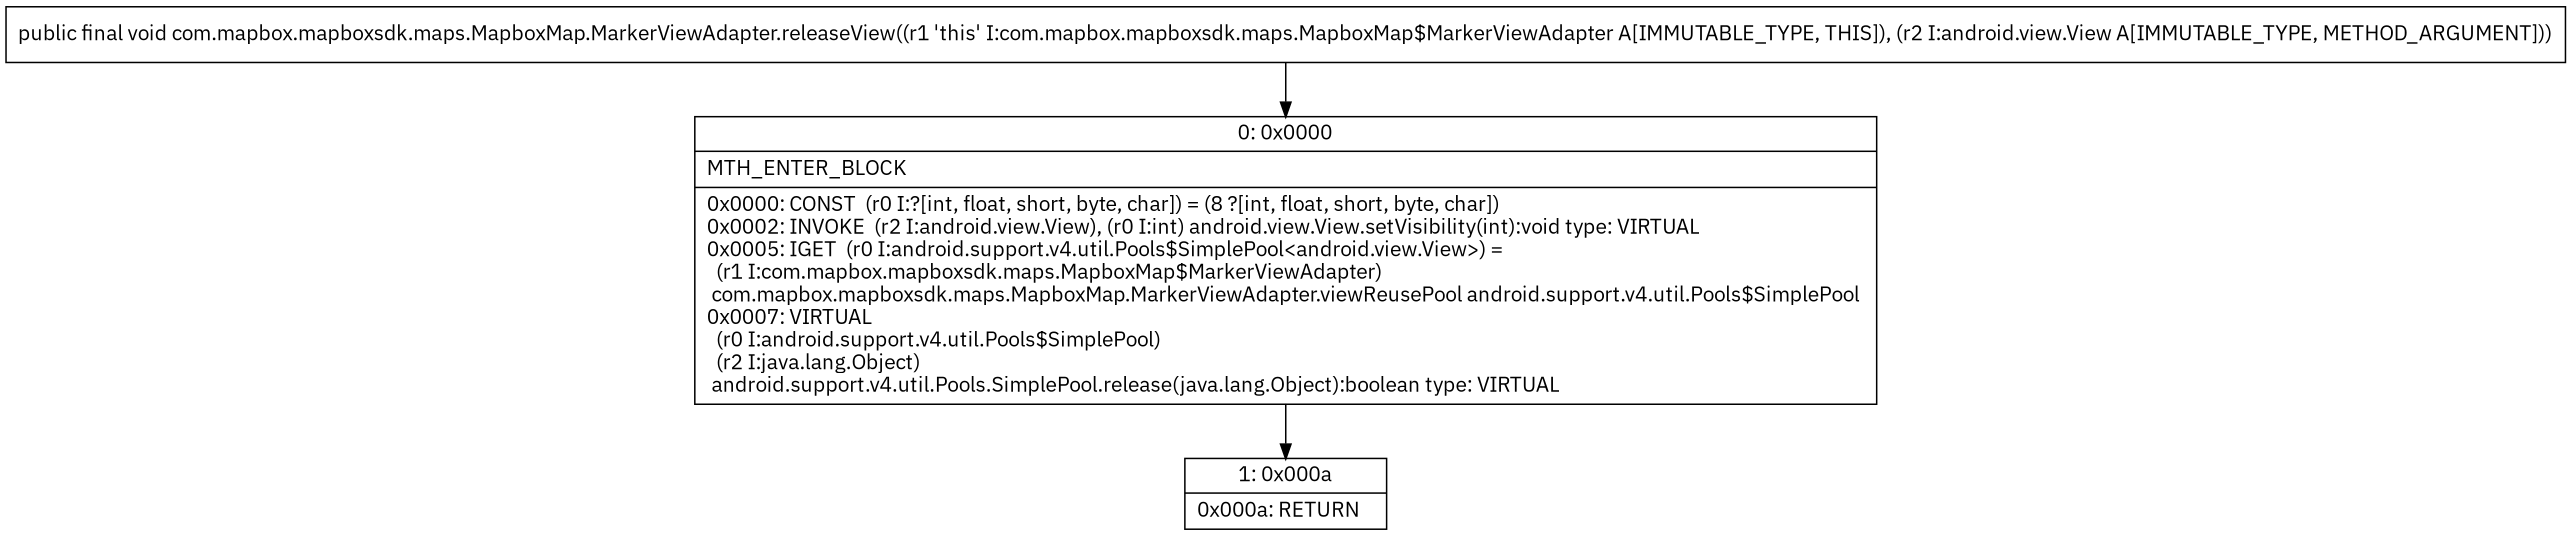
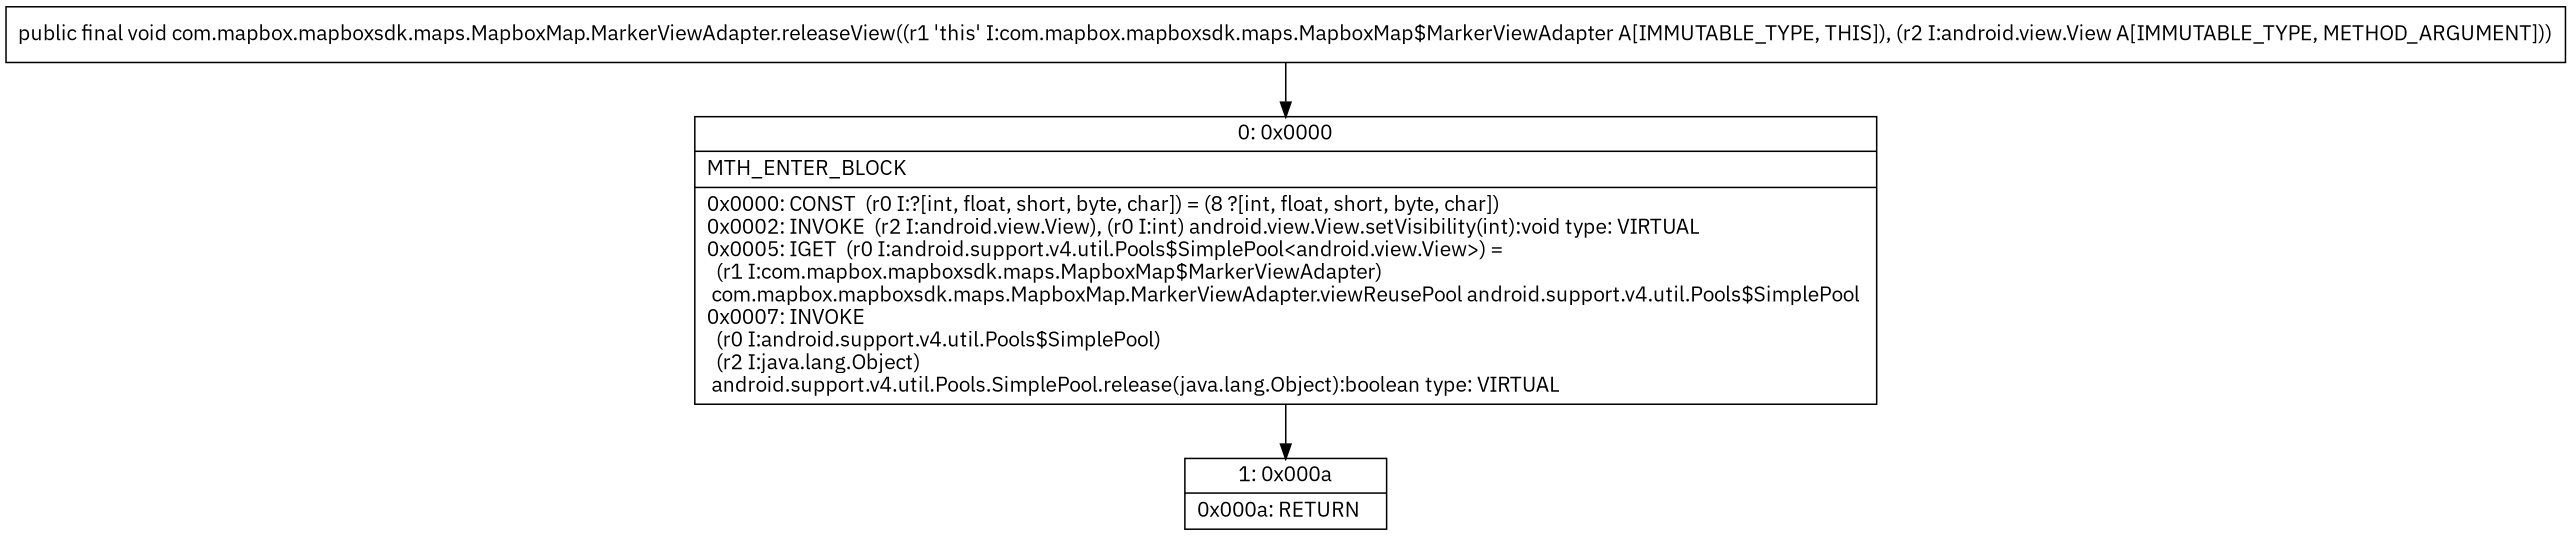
node "0: 0x0000": text "0x0007: VIRTUAL" -> "0x0007: INVOKE"
